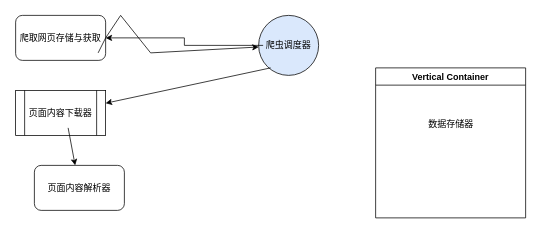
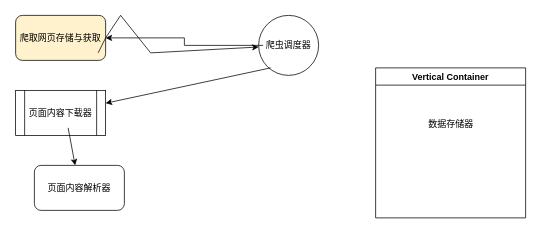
node "爬取网页存储与获取": fillcolor #ffffff -> #fff2cc
node "爬虫调度器": fillcolor #dae8fc -> #ffffff
